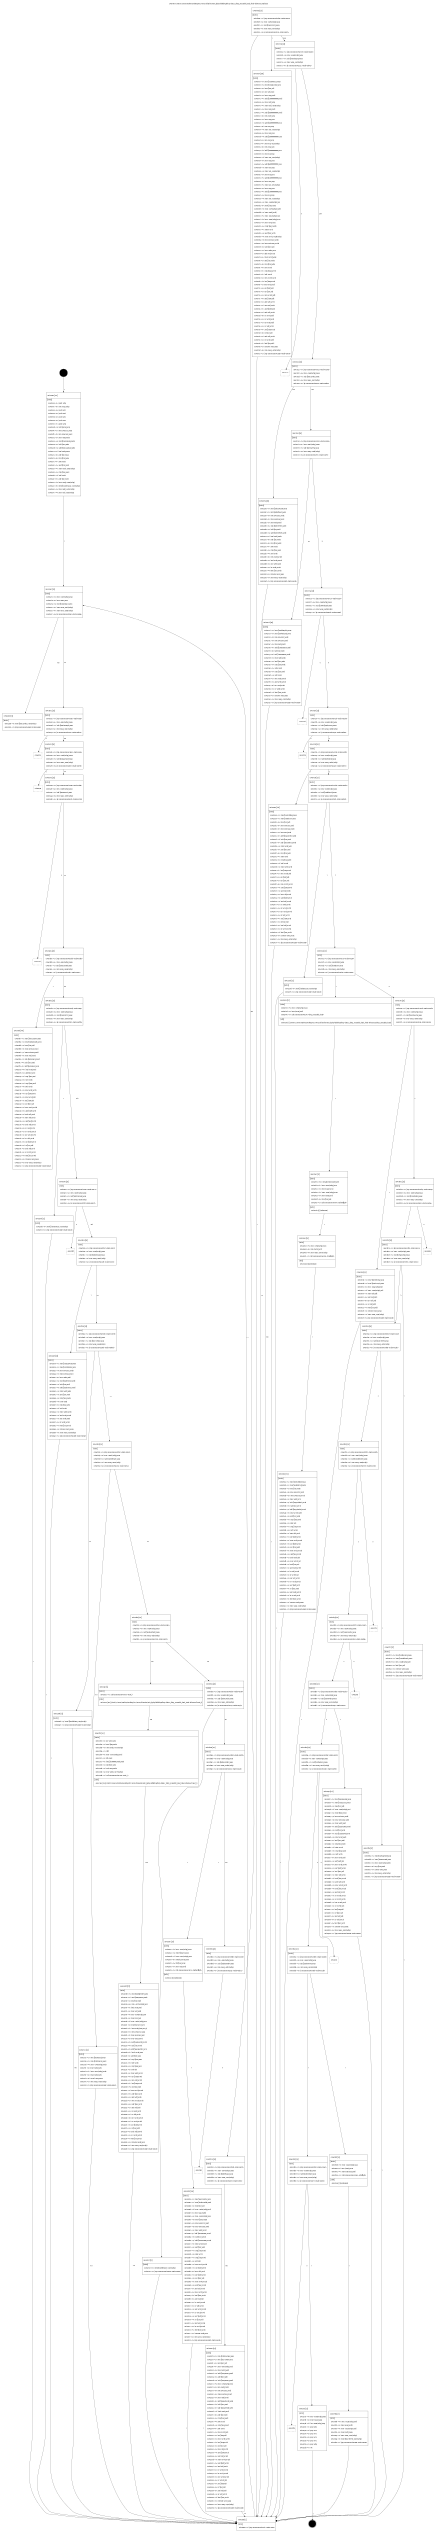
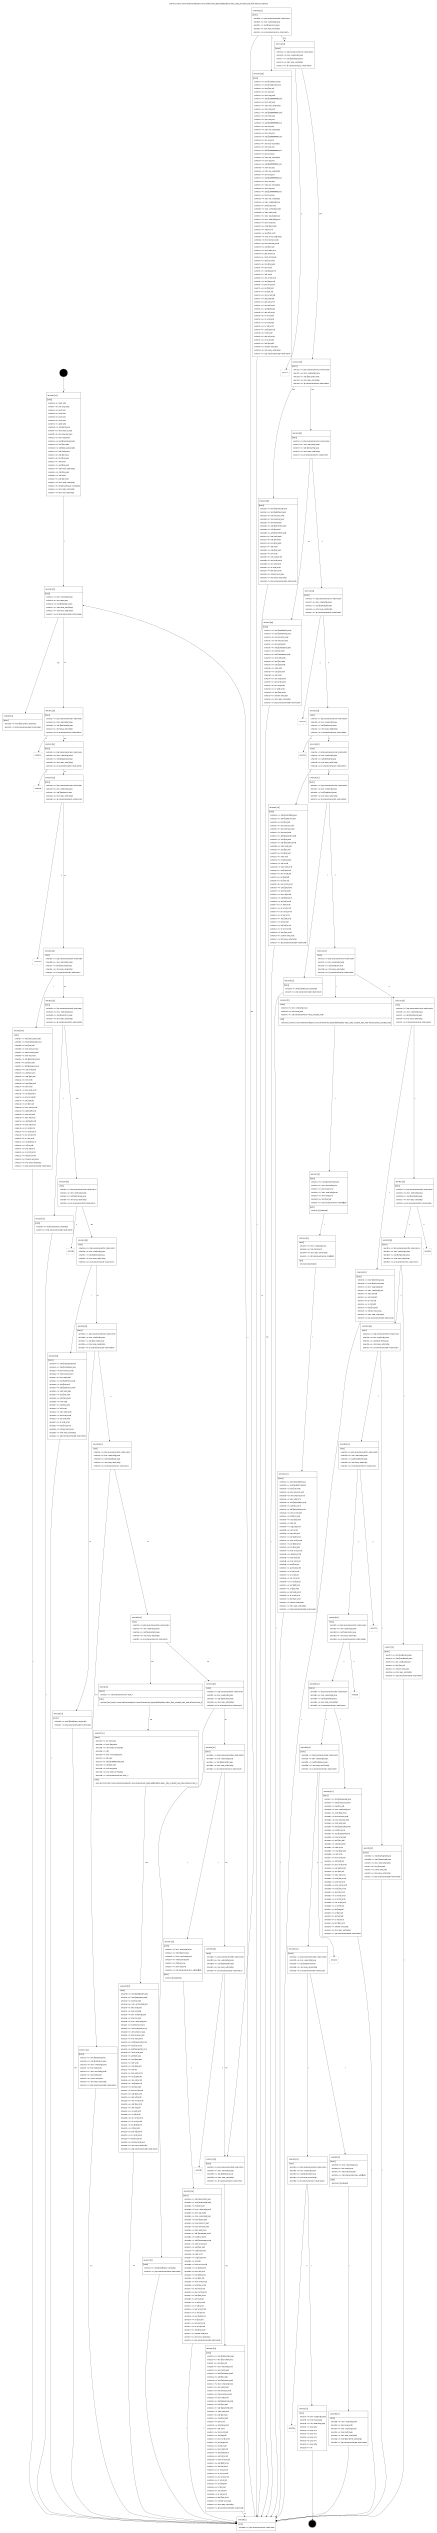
edge "0x401bb2 [28]" -> "0x401bce [28]": added, label "310"
